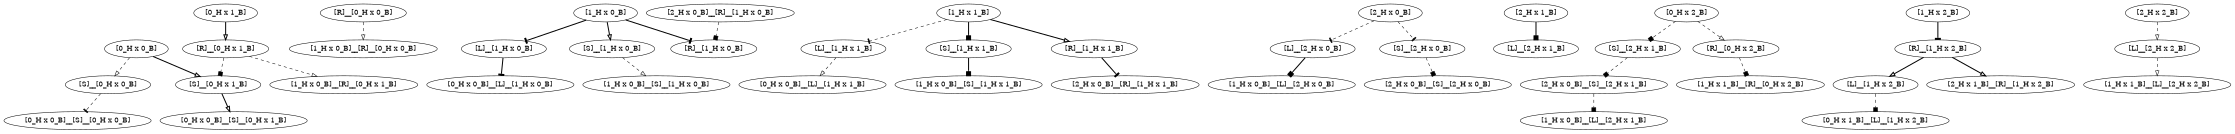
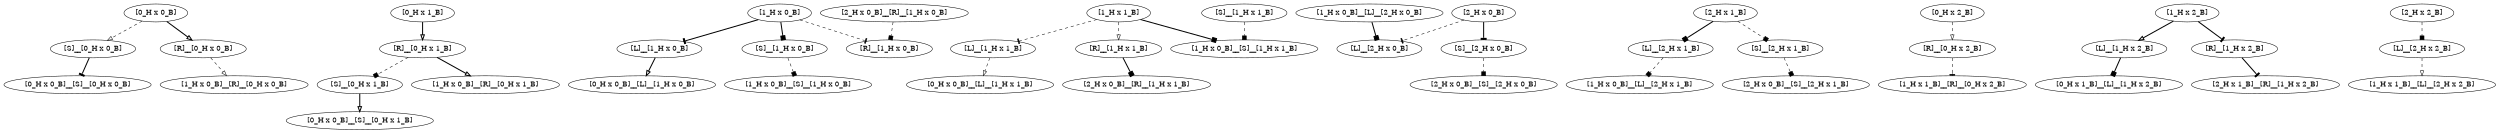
edge "[1_H x 0_B]" -> "[S]__[1_H x 0_B]": arrowhead onormal -> box
edge "[1_H x 1_B]" -> "[S]__[1_H x 1_B]": now "[1_H x 1_B]" -> "[1_H x 0_B]__[S]__[1_H x 1_B]"
edge "[2_H x 2_B]" -> "[L]__[2_H x 2_B]": arrowhead onormal -> box
edge "[0_H x 2_B]" -> "[S]__[2_H x 1_B]": now "[2_H x 1_B]" -> "[S]__[2_H x 1_B]"
edge "[1_H x 0_B]" -> "[R]__[1_H x 0_B]": style bold -> dashed
edge "[1_H x 1_B]" -> "[R]__[1_H x 1_B]": style bold -> dashed
edge "[2_H x 0_B]" -> "[S]__[2_H x 0_B]": style dashed -> bold
edge "[S]__[1_H x 1_B]" -> "[1_H x 0_B]__[S]__[1_H x 1_B]": style bold -> dashed
edge "[R]__[0_H x 2_B]" -> "[1_H x 1_B]__[R]__[0_H x 2_B]": arrowhead box -> tee
edge "[S]__[1_H x 0_B]" -> "[1_H x 0_B]__[S]__[1_H x 0_B]": arrowhead onormal -> box
edge "[L]__[2_H x 0_B]" -> "[1_H x 0_B]__[L]__[2_H x 0_B]": reversed
edge "[R]__[1_H x 2_B]" -> "[2_H x 1_B]__[R]__[1_H x 2_B]": arrowhead onormal -> tee
edge "[0_H x 0_B]" -> "[S]__[0_H x 1_B]": now "[0_H x 0_B]" -> "[R]__[0_H x 0_B]"
edge "[R]__[0_H x 1_B]" -> "[1_H x 0_B]__[R]__[0_H x 1_B]": style dashed -> bold
edge "[L]__[1_H x 0_B]" -> "[0_H x 0_B]__[L]__[1_H x 0_B]": arrowhead tee -> onormal
edge "[R]__[1_H x 1_B]" -> "[2_H x 0_B]__[R]__[1_H x 1_B]": arrowhead tee -> box
edge "[R]__[1_H x 2_B]" -> "[L]__[1_H x 2_B]": now "[1_H x 2_B]" -> "[L]__[1_H x 2_B]"
edge "[2_H x 0_B]__[S]__[2_H x 1_B]" -> "[1_H x 0_B]__[L]__[2_H x 1_B]": now "[L]__[2_H x 1_B]" -> "[1_H x 0_B]__[L]__[2_H x 1_B]"
edge "[L]__[1_H x 2_B]" -> "[0_H x 1_B]__[L]__[1_H x 2_B]": style dashed -> bold
edge "[S]__[0_H x 0_B]" -> "[0_H x 0_B]__[S]__[0_H x 0_B]": style dashed -> bold
